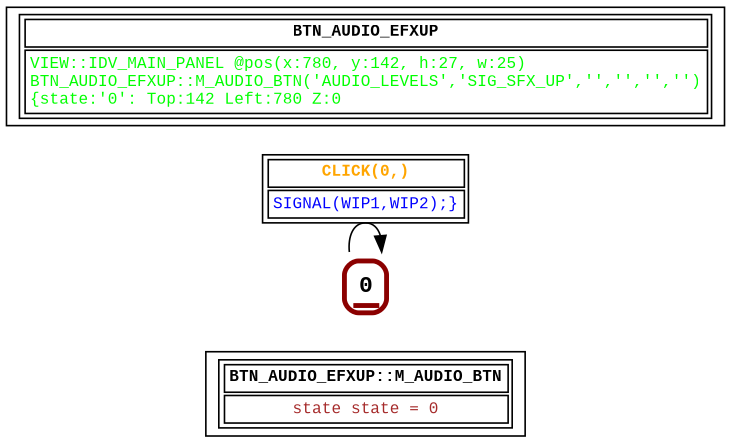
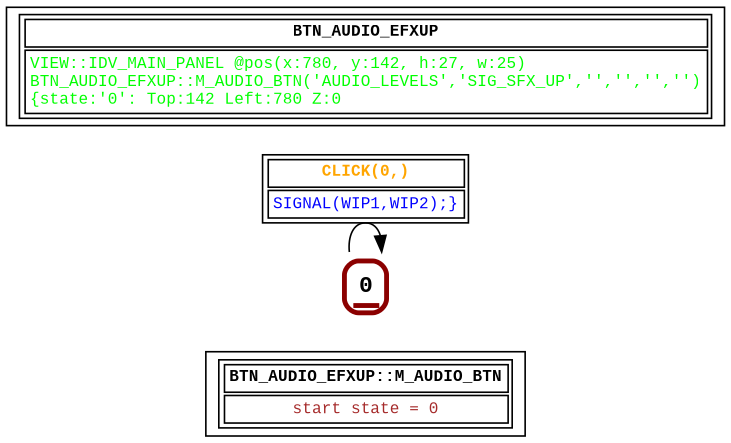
node "BTN_AUDIO_EFXUP::M_AUDIO_BTN": text "state state = 0" -> "start state = 0"
